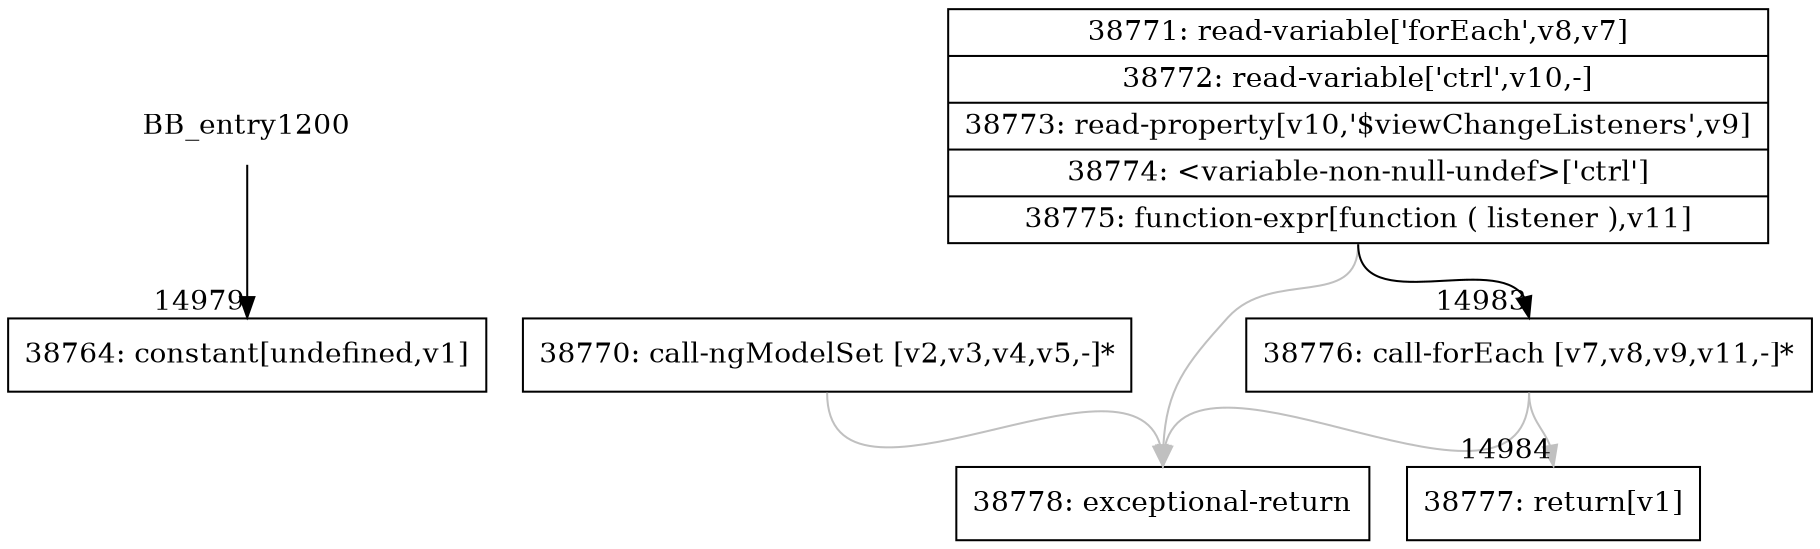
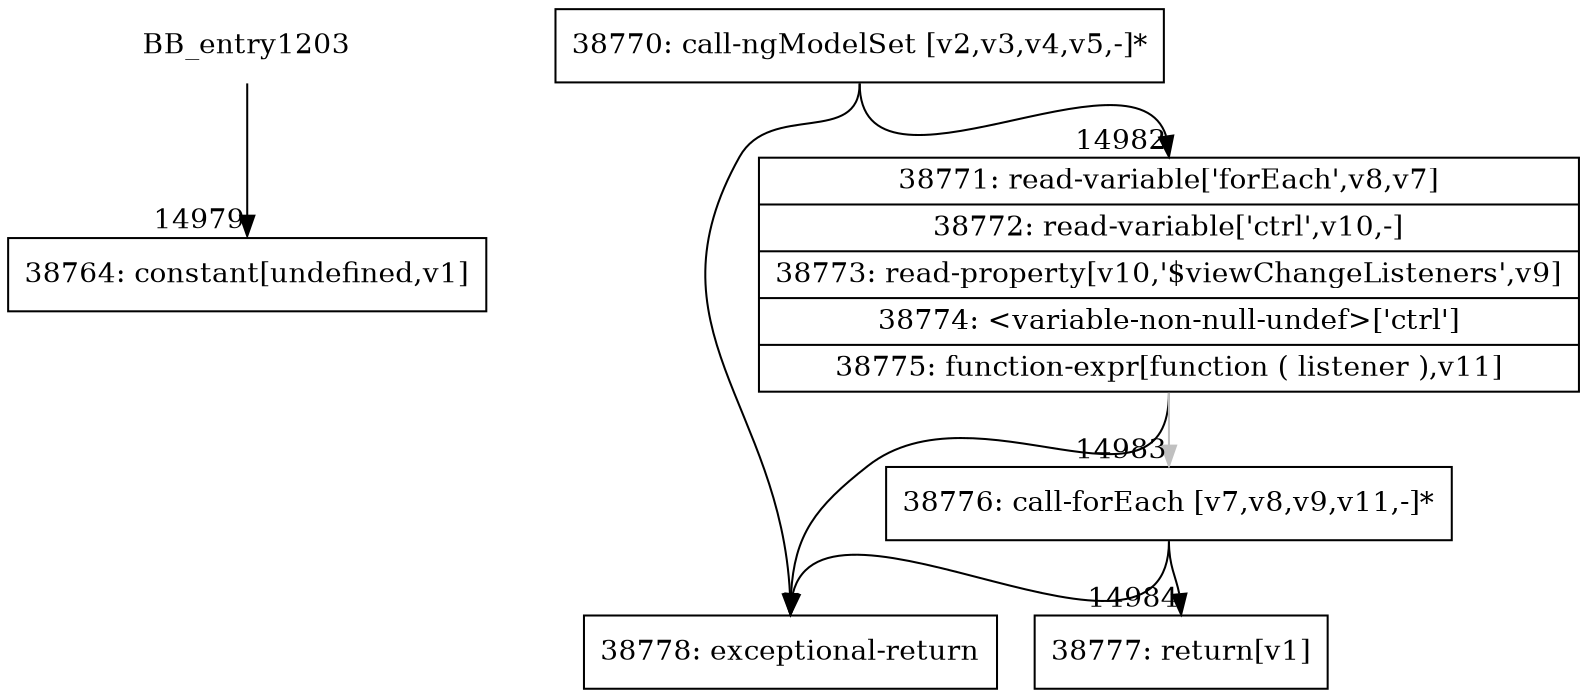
edge "38770: call-ngModelSet [v2,v3,v4,v5,-]*" -> "38771: read-variable['forEach',v8,v7]": added
node "BB_entry1200": label "BB_entry1200" -> "BB_entry1203"
edge "38771: read-variable['forEach',v8,v7]" -> "38776: call-forEach [v7,v8,v9,v11,-]*": color black -> gray
edge "38771: read-variable['forEach',v8,v7]" -> "38778: exceptional-return": color gray -> black
edge "38776: call-forEach [v7,v8,v9,v11,-]*" -> "38777: return[v1]": color gray -> black
edge "38770: call-ngModelSet [v2,v3,v4,v5,-]*" -> "38778: exceptional-return": color gray -> black
edge "38776: call-forEach [v7,v8,v9,v11,-]*" -> "38778: exceptional-return": color gray -> black
